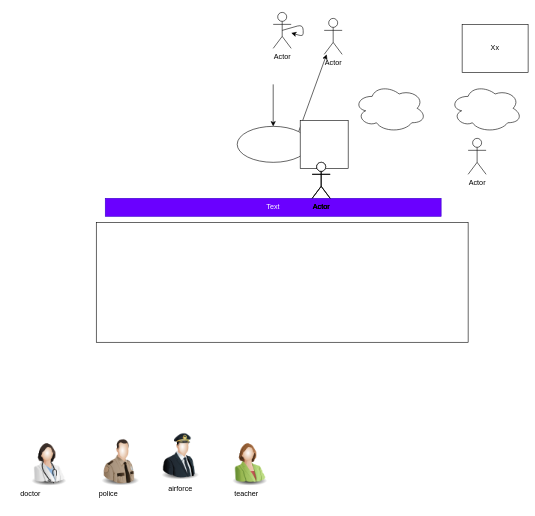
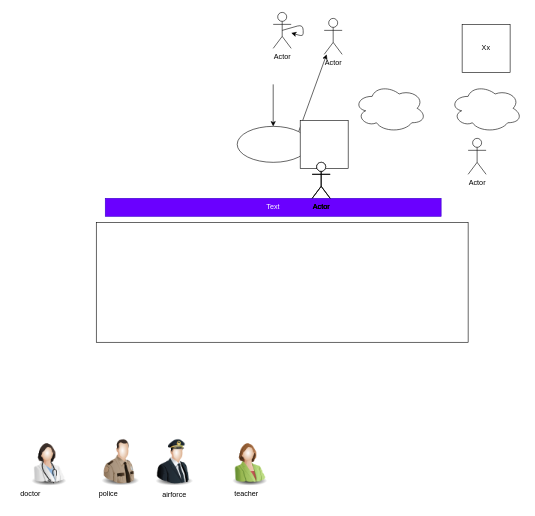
node "Xx": size 66x48 -> 48x48
node "airforce": moved (180, 456) -> (174, 462)
